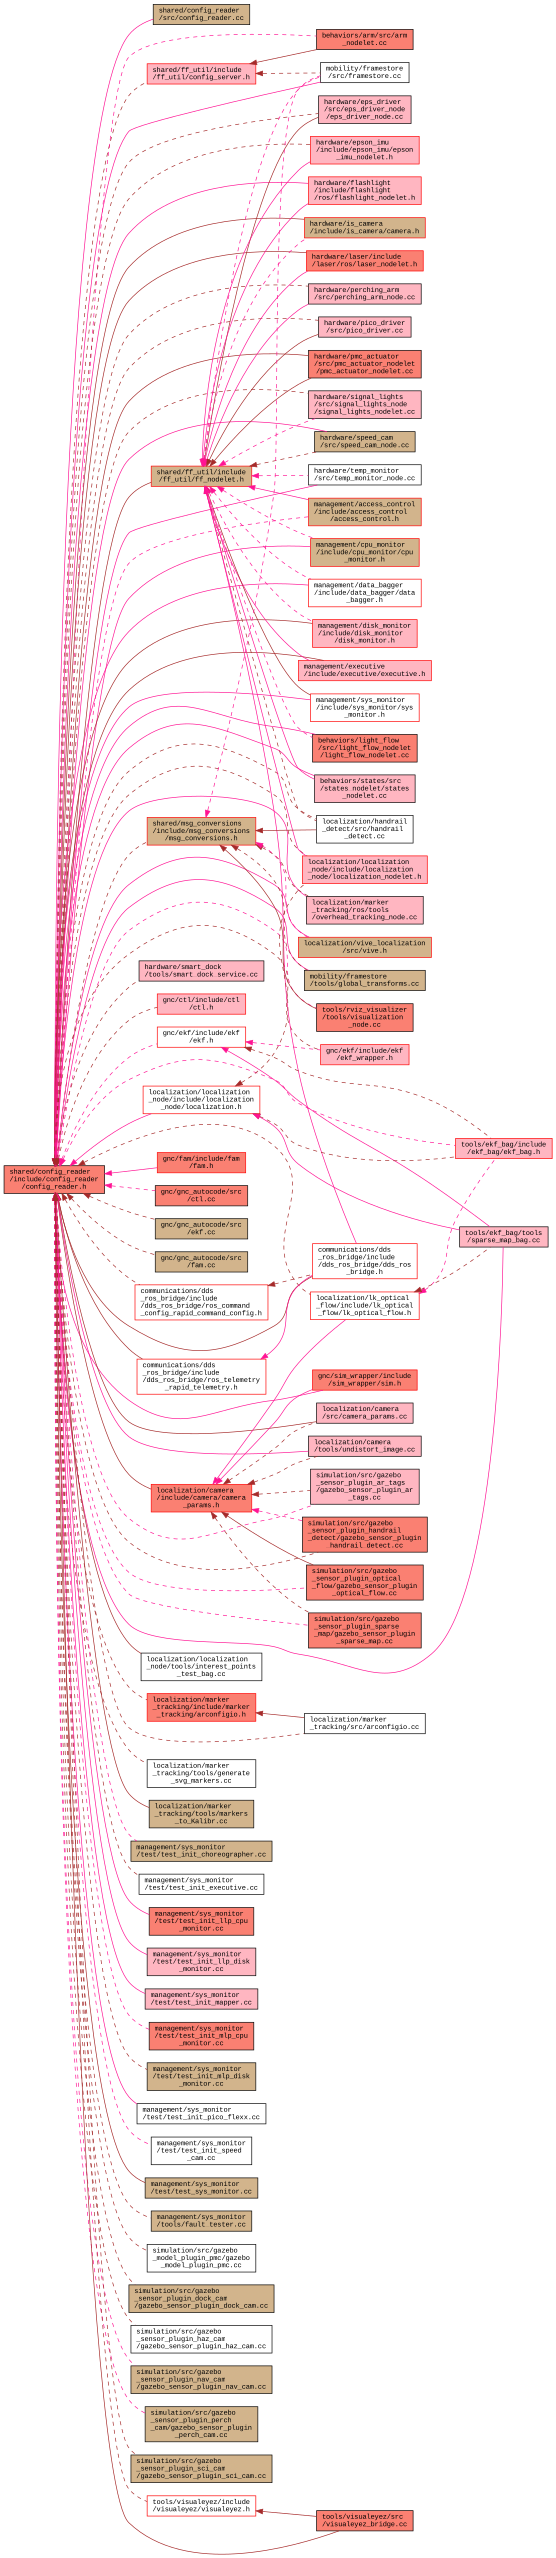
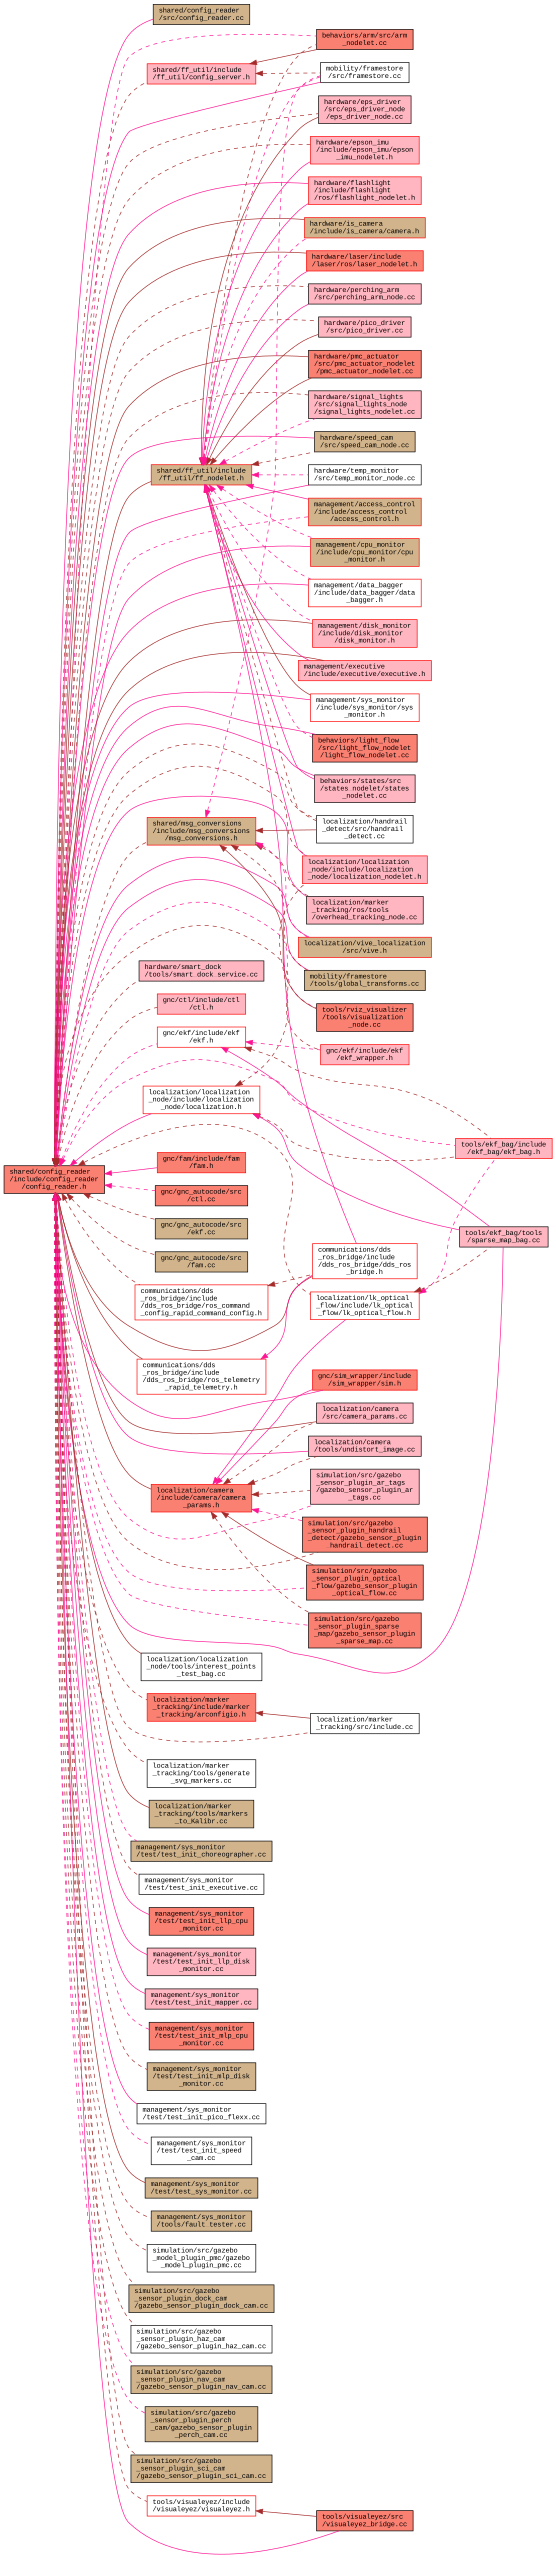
edge "behaviors/arm/src/arm _nodelet.cc" -> "shared/ff_util/include /ff_util/ff_nodelet.h": added
node "localization/marker _tracking/src/arconfigio.cc": label "localization/marker _tracking/src/arconfigio.cc" -> "localization/marker _tracking/src/include.cc"
edge "tools/visualeyez/src /visualeyez_bridge.cc" -> "shared/config_reader /include/config_reader /config_reader.h": color brown -> deeppink
